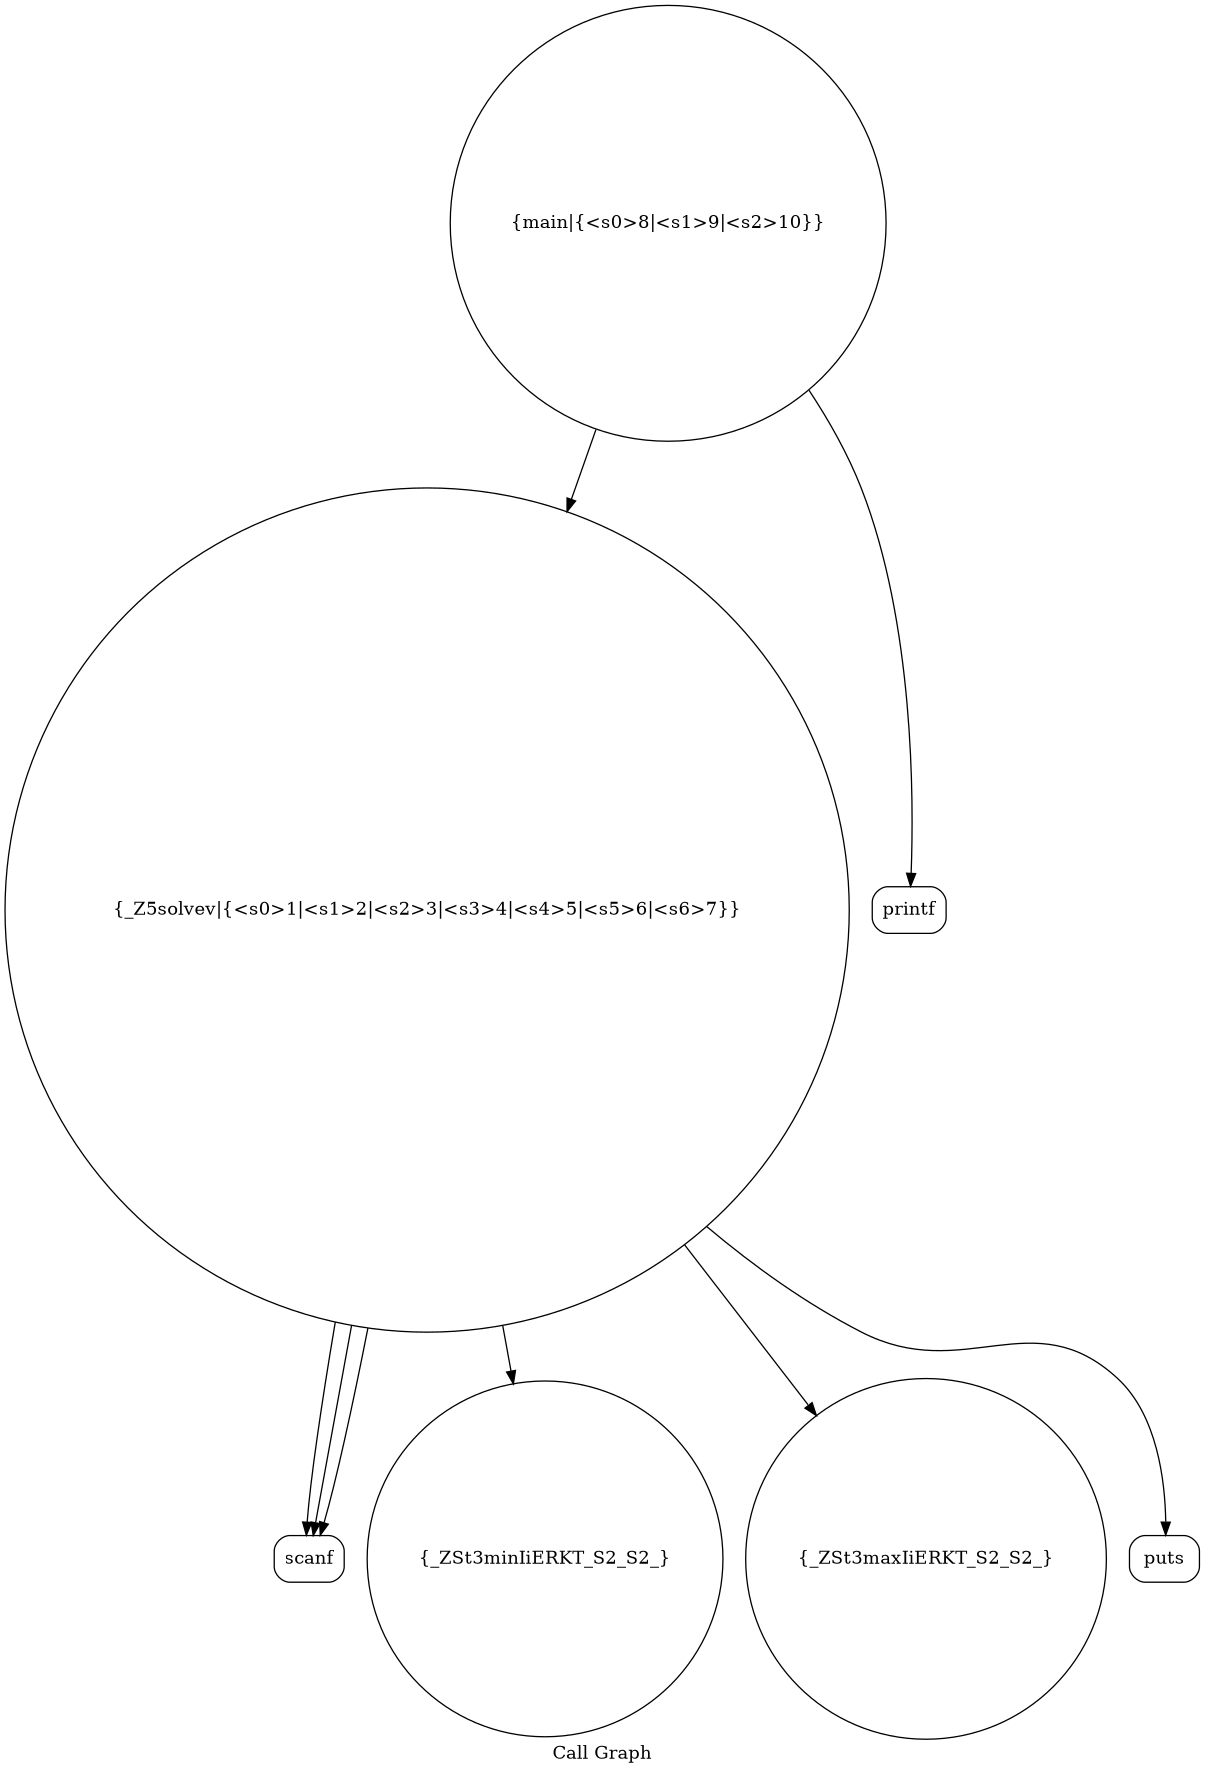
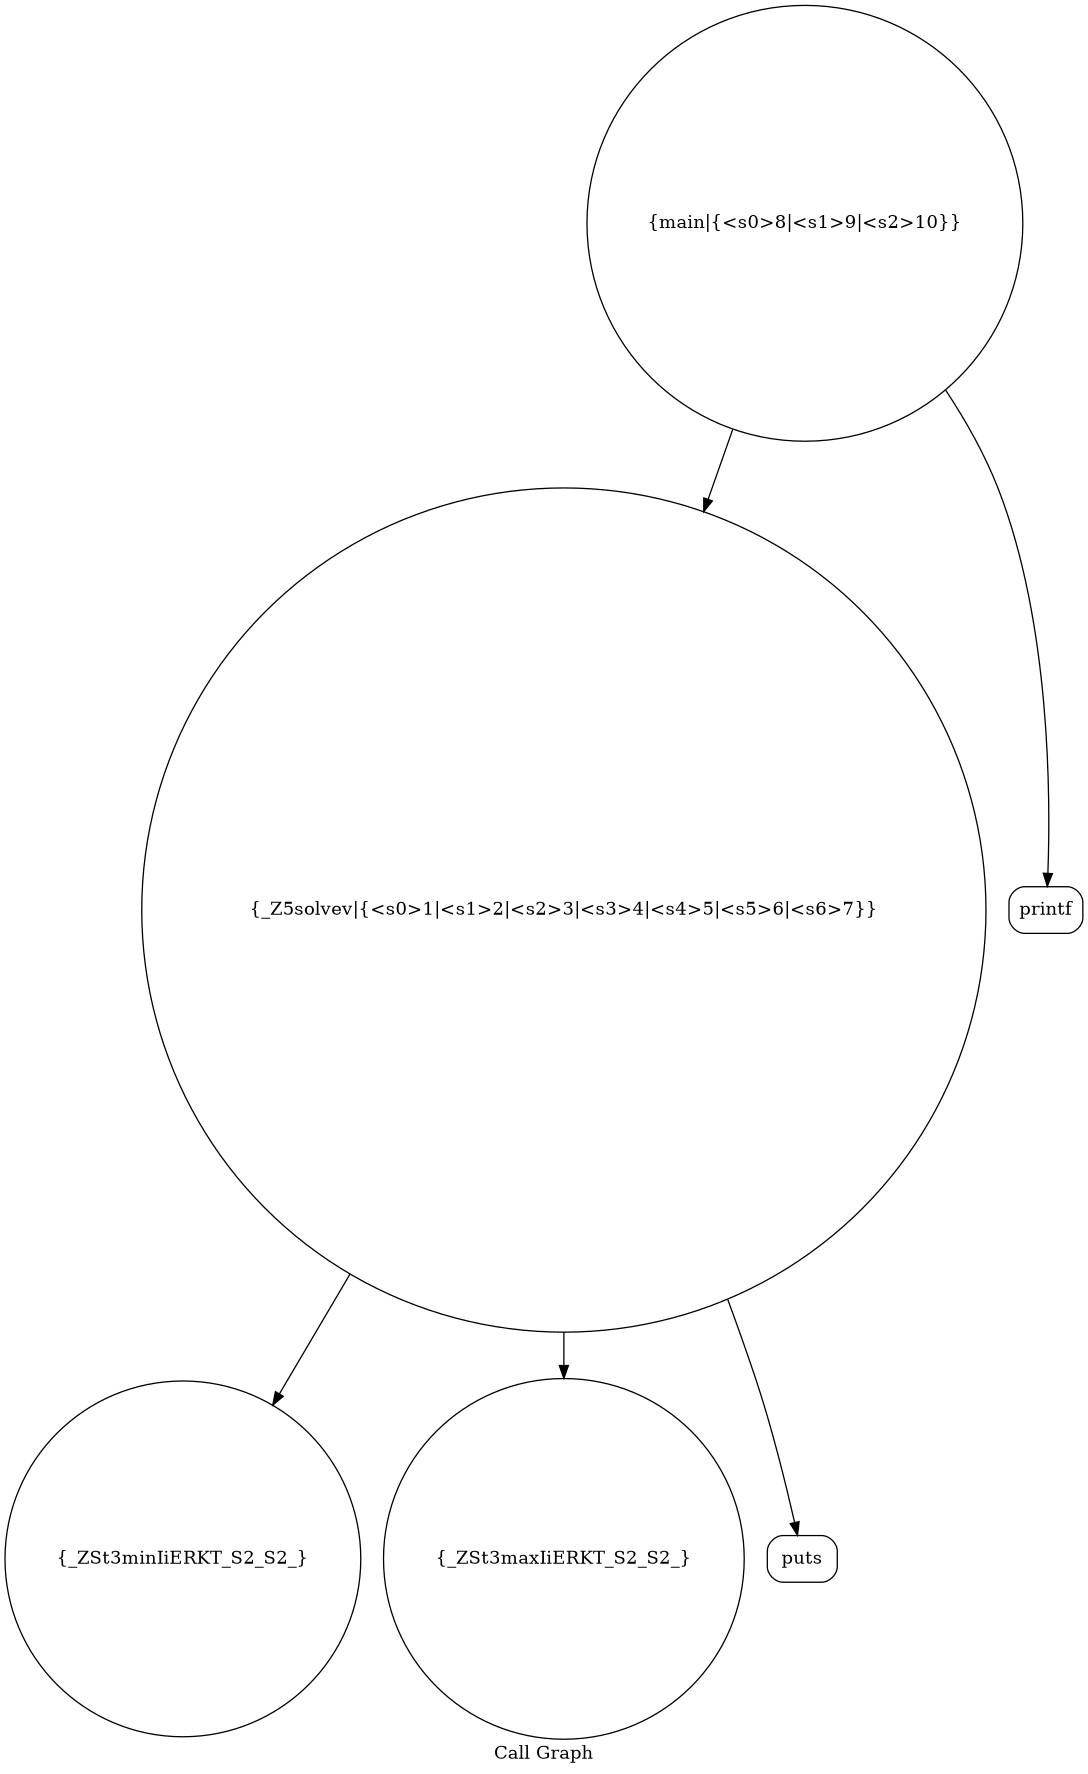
node "scanf": removed
